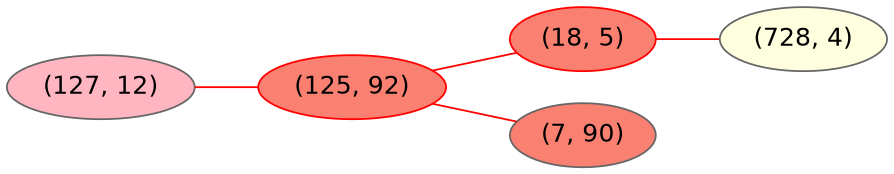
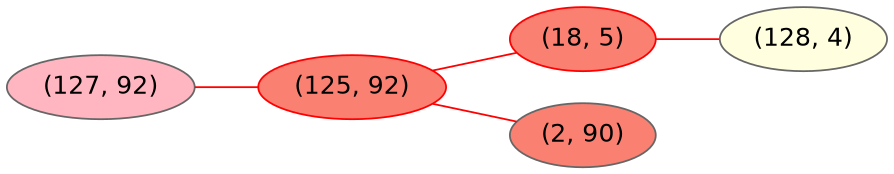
node "(728, 4)": label "(728, 4)" -> "(128, 4)"
node "(127, 12)": label "(127, 12)" -> "(127, 92)"
node "(7, 90)": label "(7, 90)" -> "(2, 90)"
